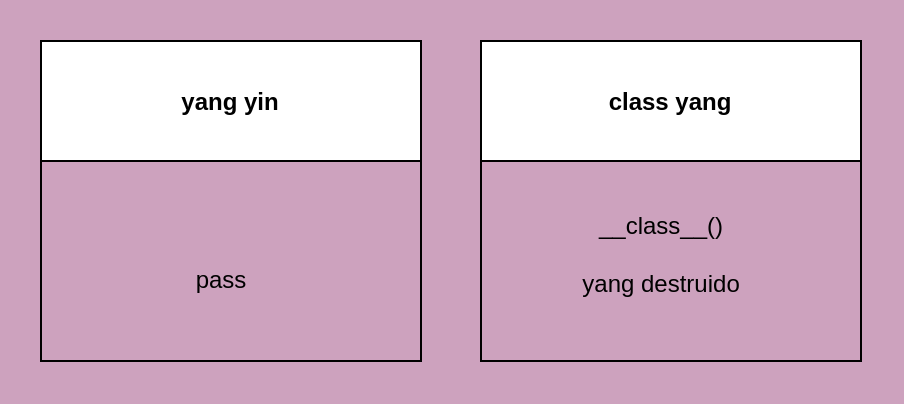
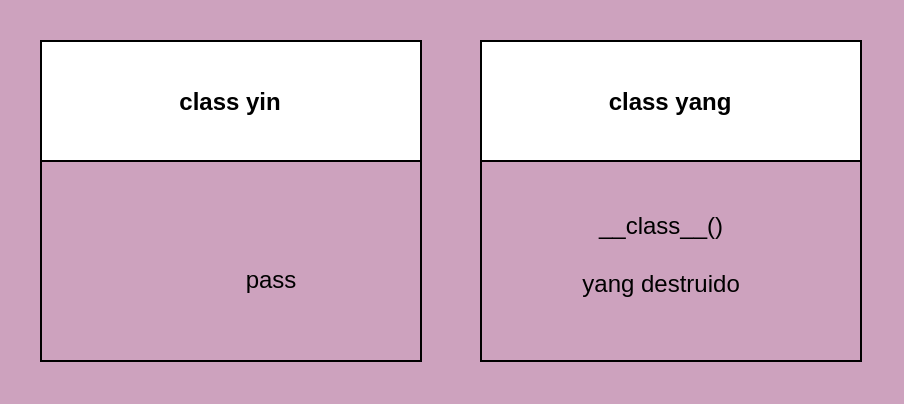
node "yang yin": label "yang yin" -> "class yin"
node "pass": moved (221, 281) -> (271, 281)
